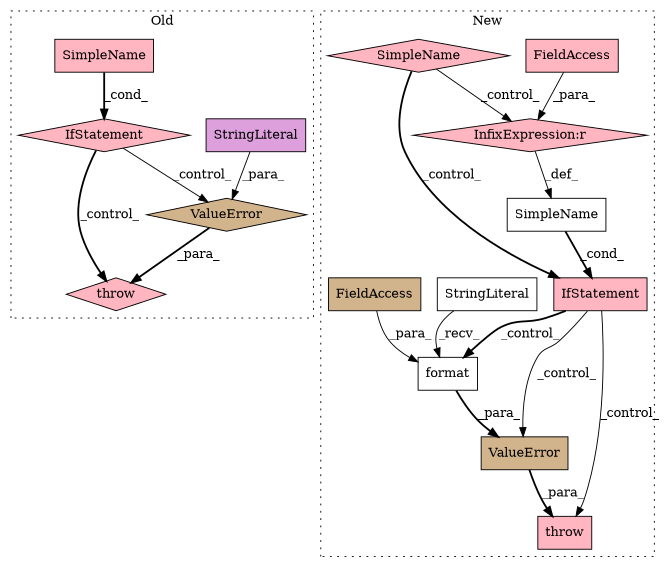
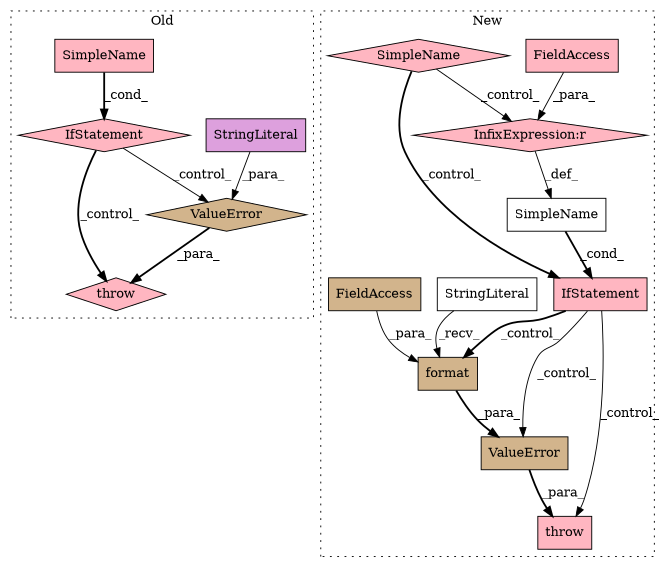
node "format": fillcolor white -> tan
